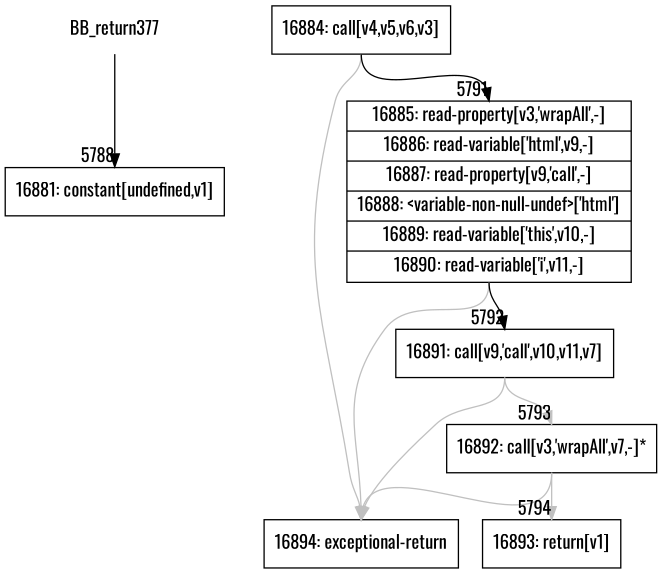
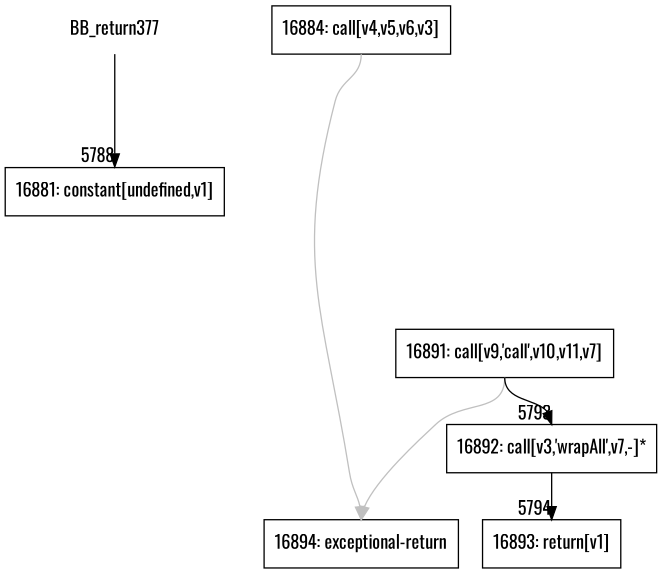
node "16885: read-property[v3,'wrapAll',-]": removed
edge "16891: call[v9,'call',v10,v11,v7]" -> "16892: call[v3,'wrapAll',v7,-]*": color gray -> black
edge "16892: call[v3,'wrapAll',v7,-]*" -> "16893: return[v1]": color gray -> black
edge "16892: call[v3,'wrapAll',v7,-]*" -> "16894: exceptional-return": removed
